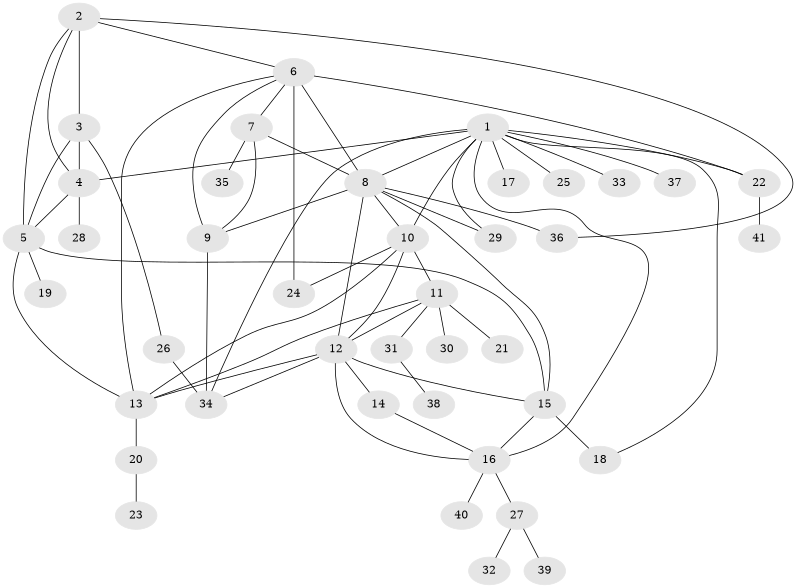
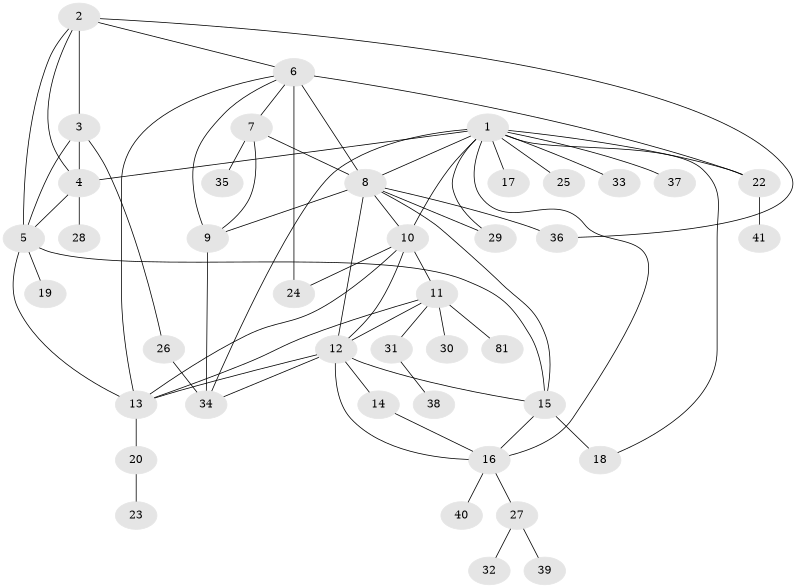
node "21": label "21" -> "81"
